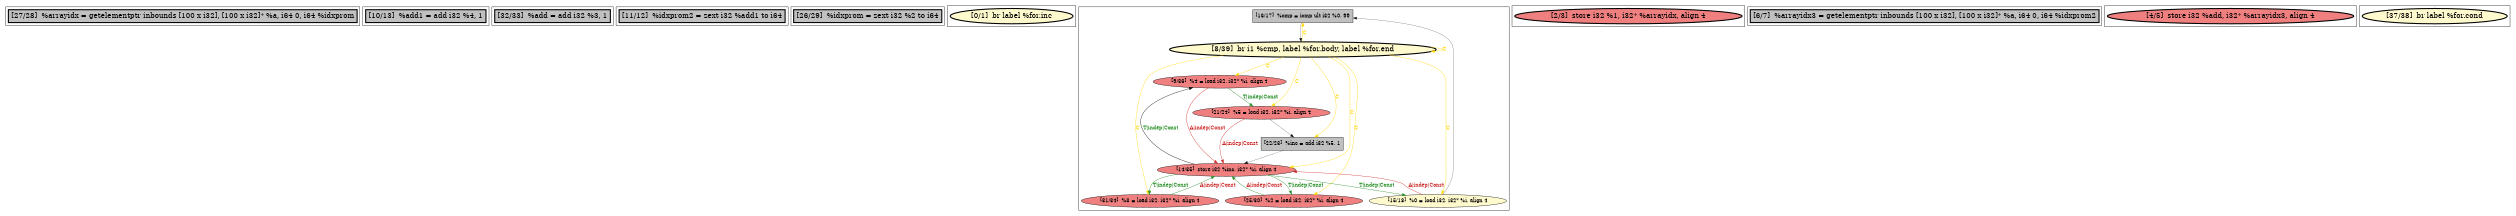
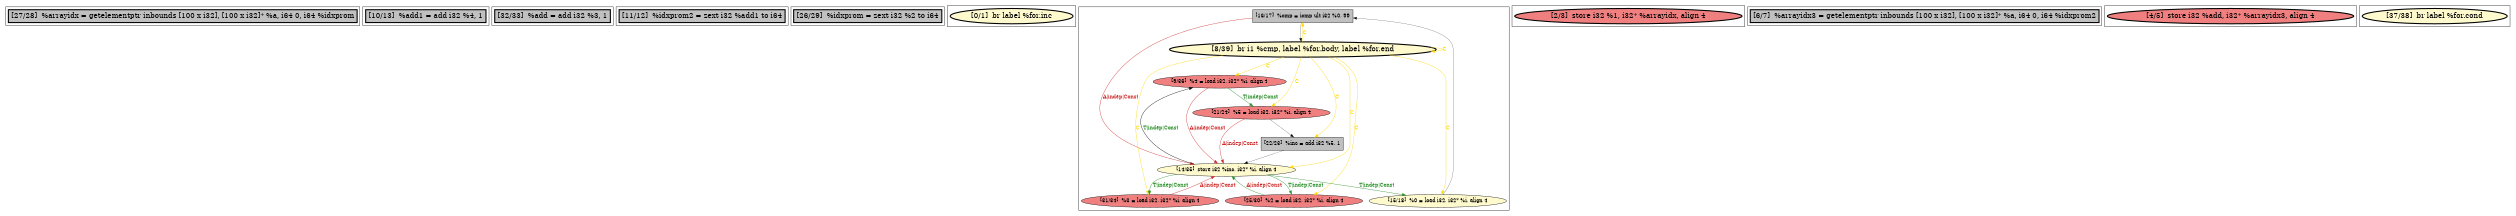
node "[14/35]  store i32 %inc, i32* %i, align 4": fillcolor lightcoral -> lemonchiffon
edge "[15/18]  %0 = load i32, i32* %i, align 4" -> "[14/35]  store i32 %inc, i32* %i, align 4": now "[16/17]  %cmp = icmp ult i32 %0, 99" -> "[14/35]  store i32 %inc, i32* %i, align 4"
edge "[31/34]  %3 = load i32, i32* %i, align 4" -> "[14/35]  store i32 %inc, i32* %i, align 4": color forestgreen -> firebrick3
